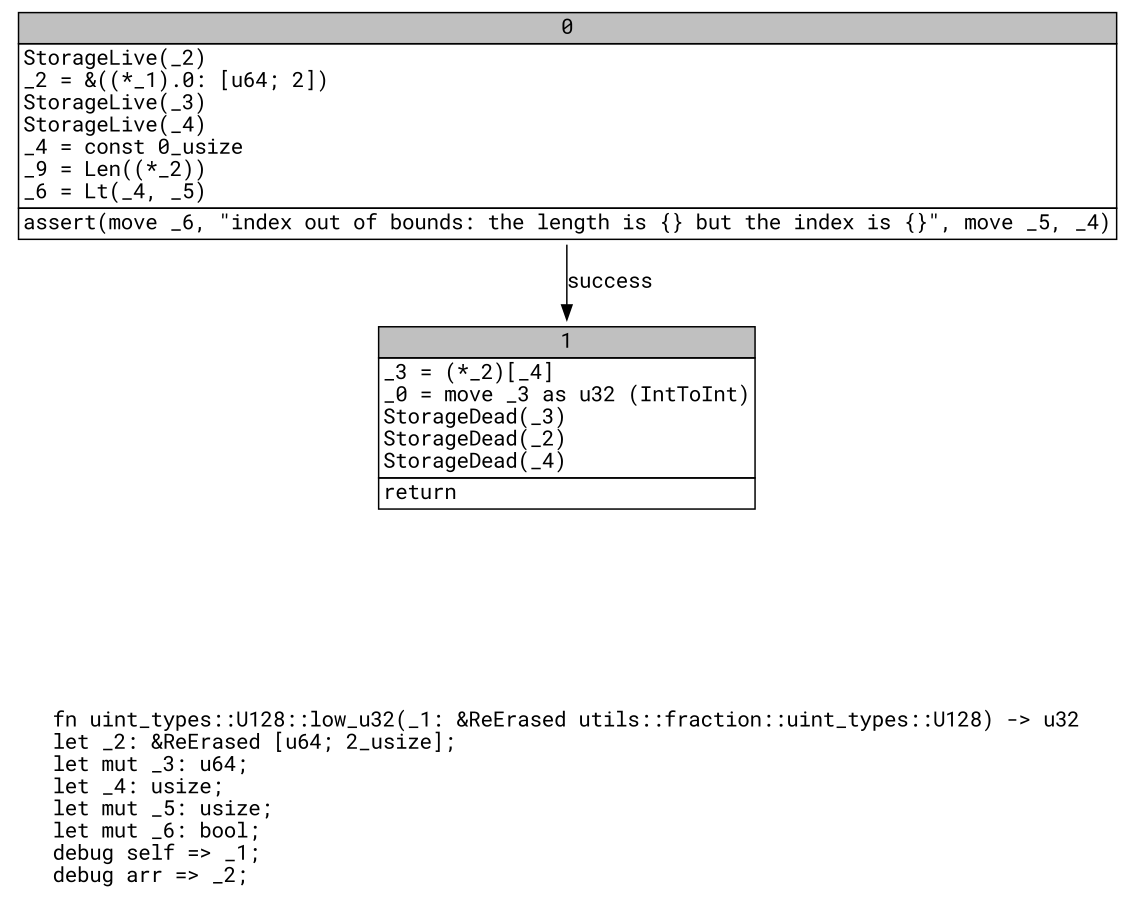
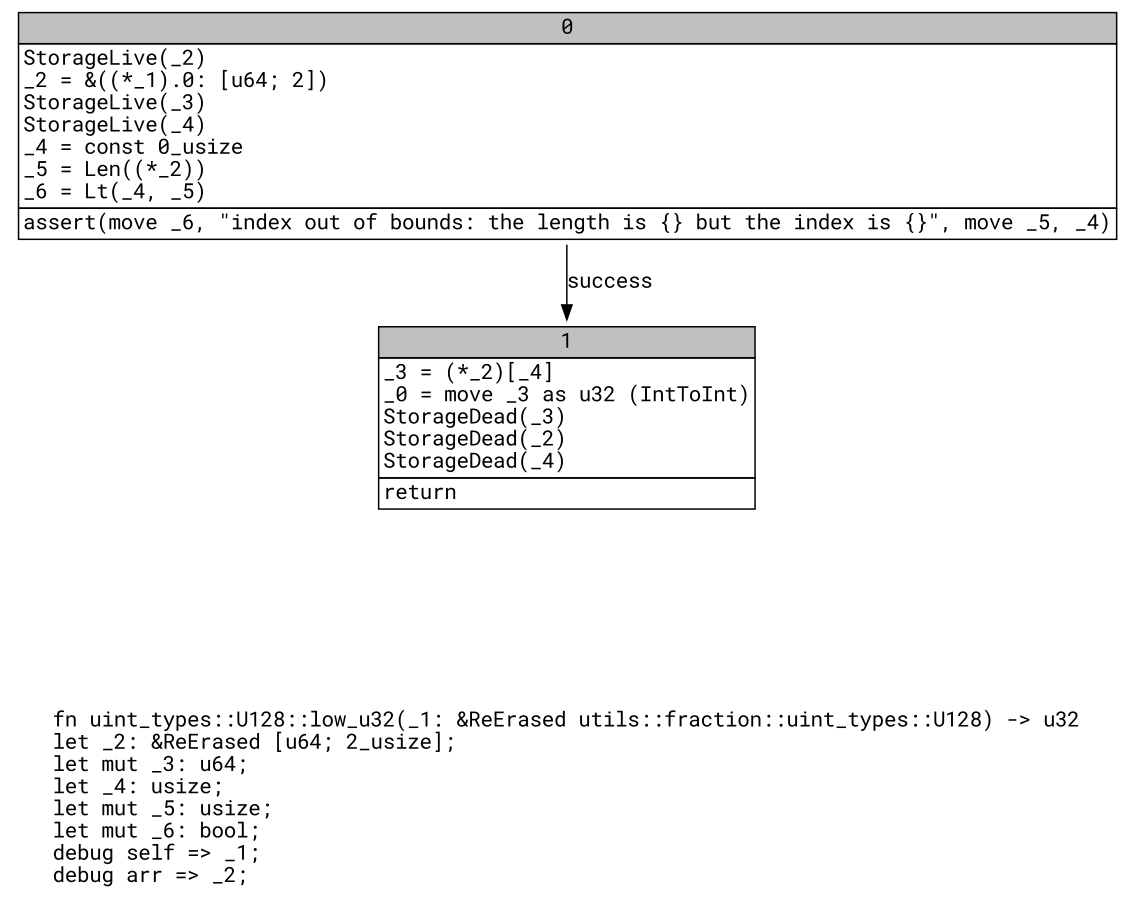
node "0": text "_9 = Len((*_2))" -> "_5 = Len((*_2))"
